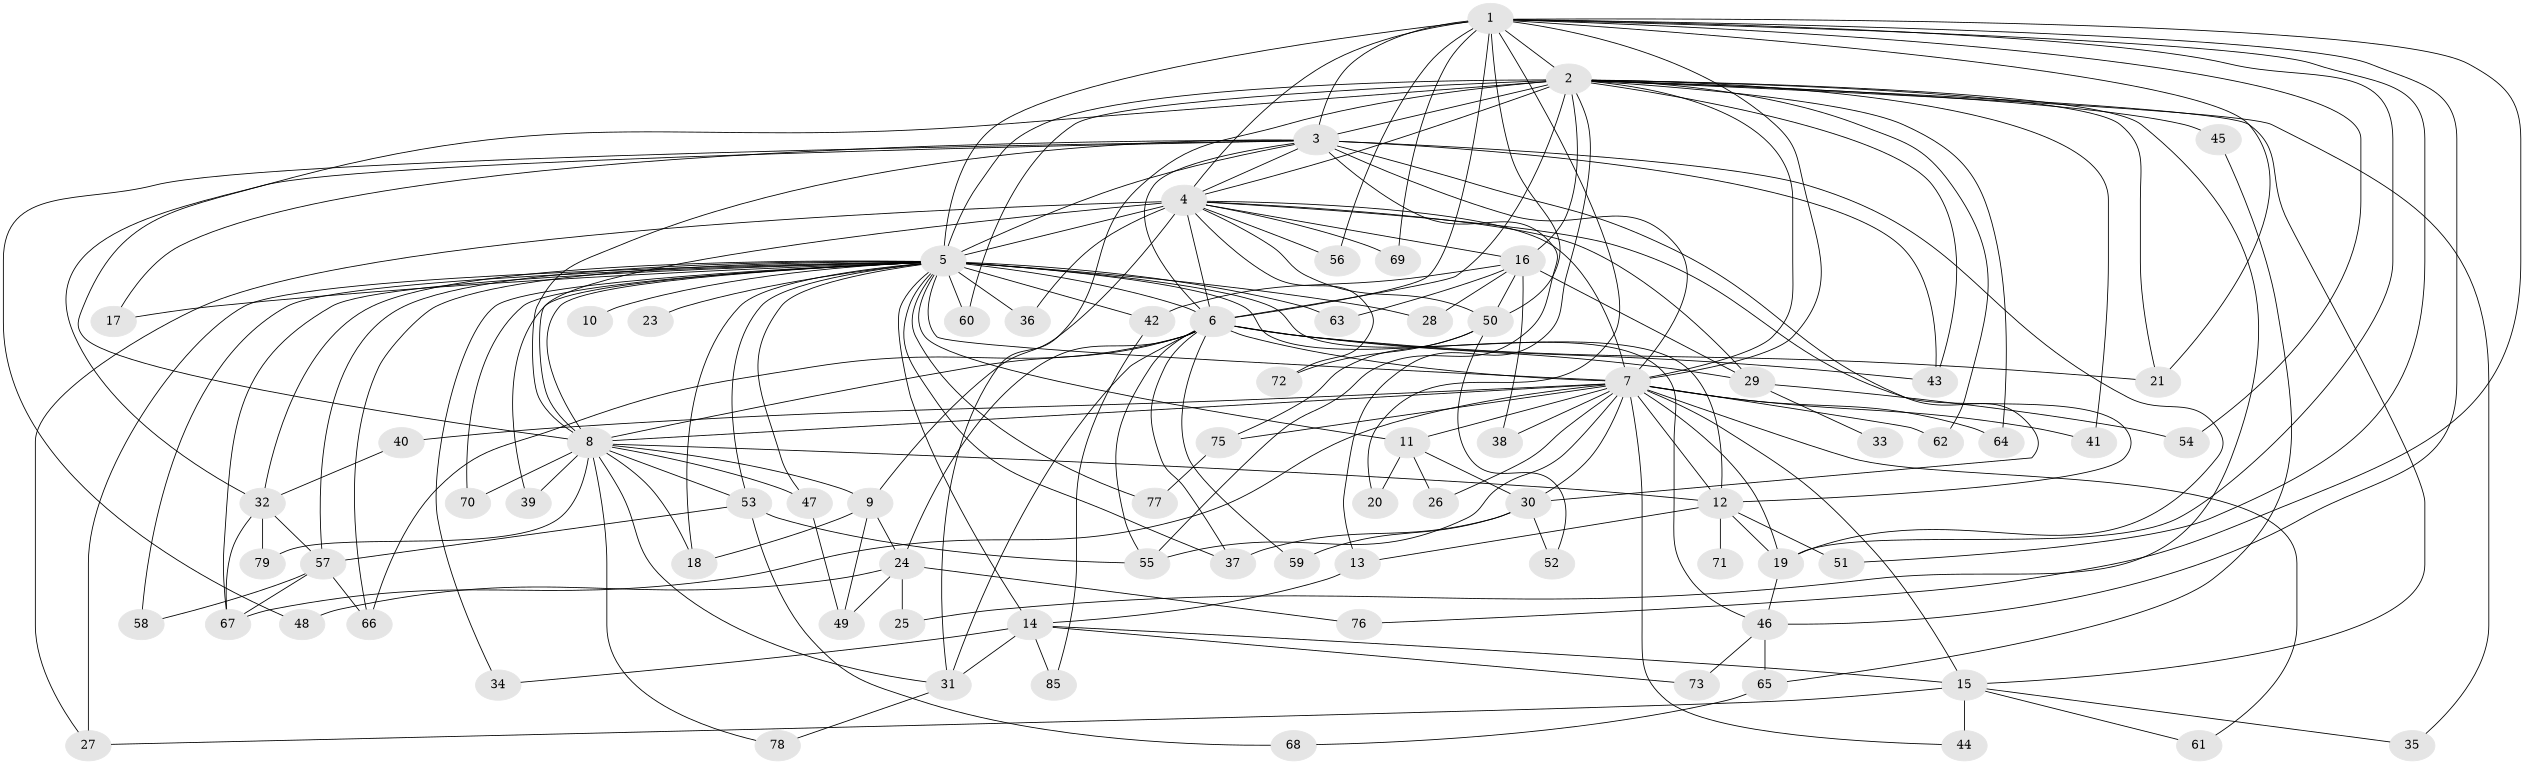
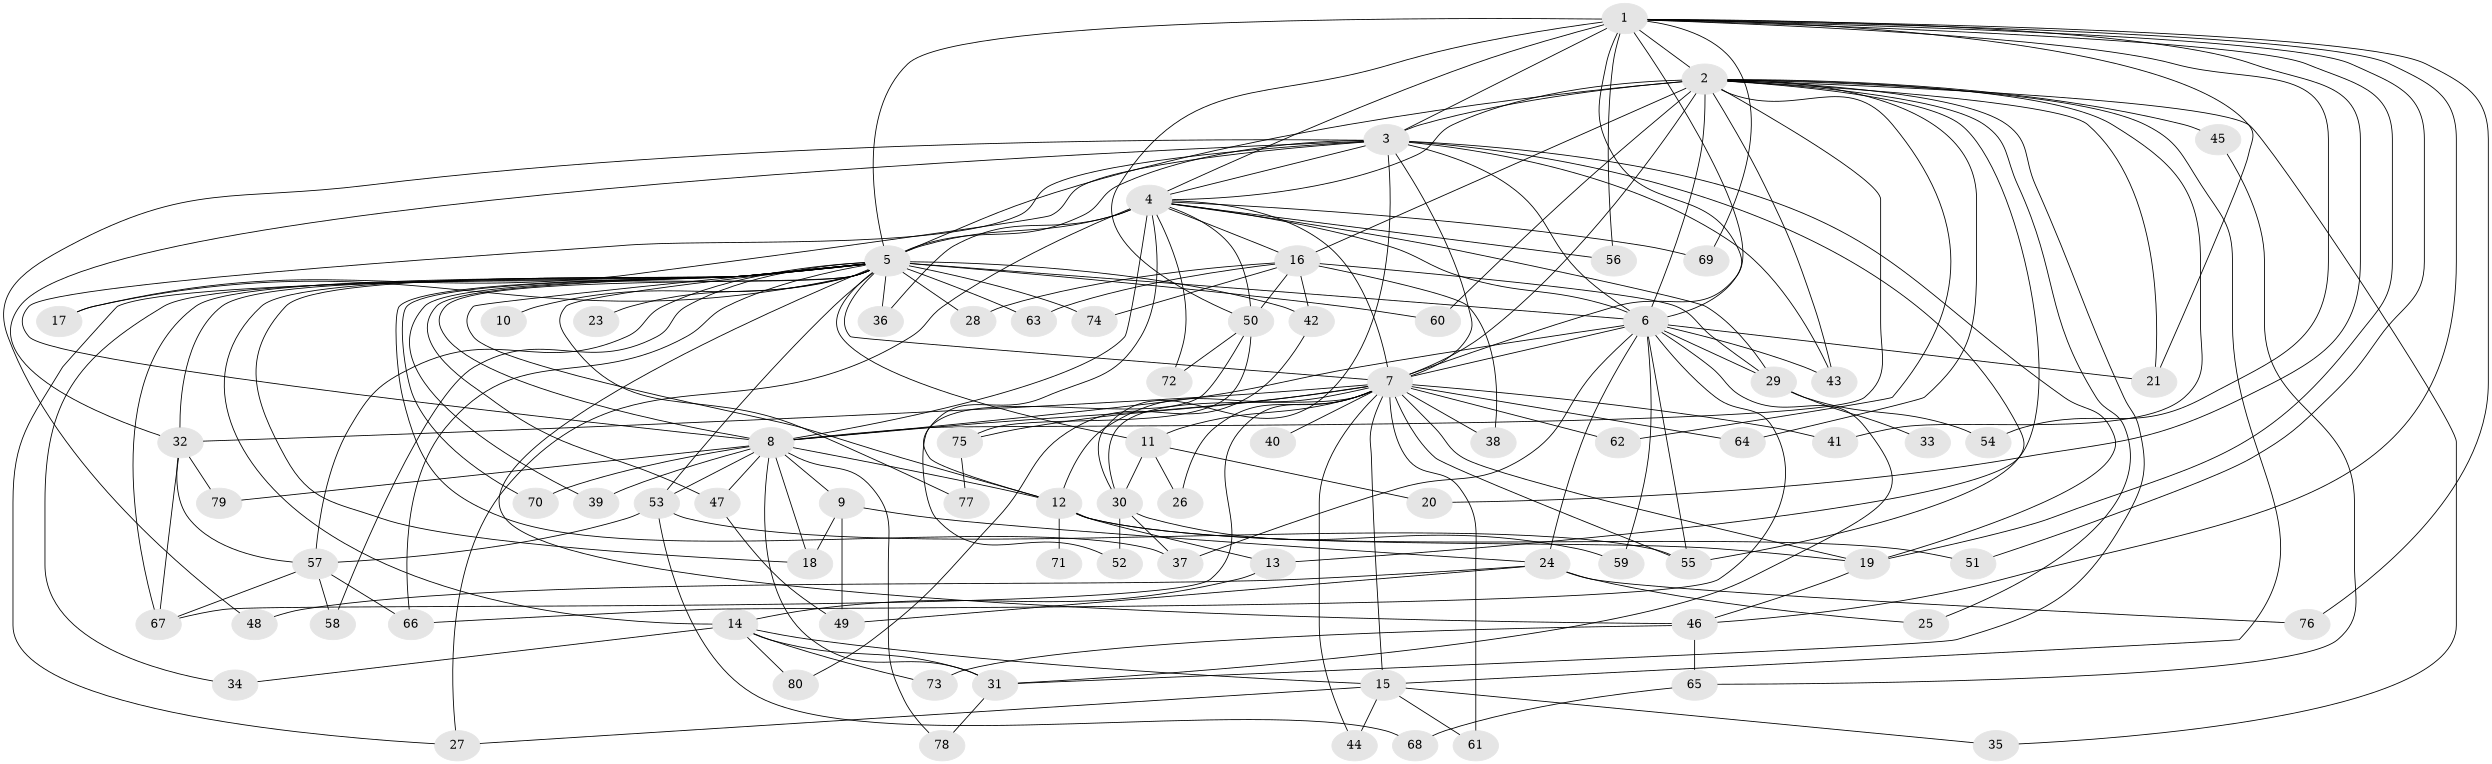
node "74": added
edge "4" -- "9": removed
edge "40" -- "32": now "7" -- "32"
node "85": label "85" -> "80"
